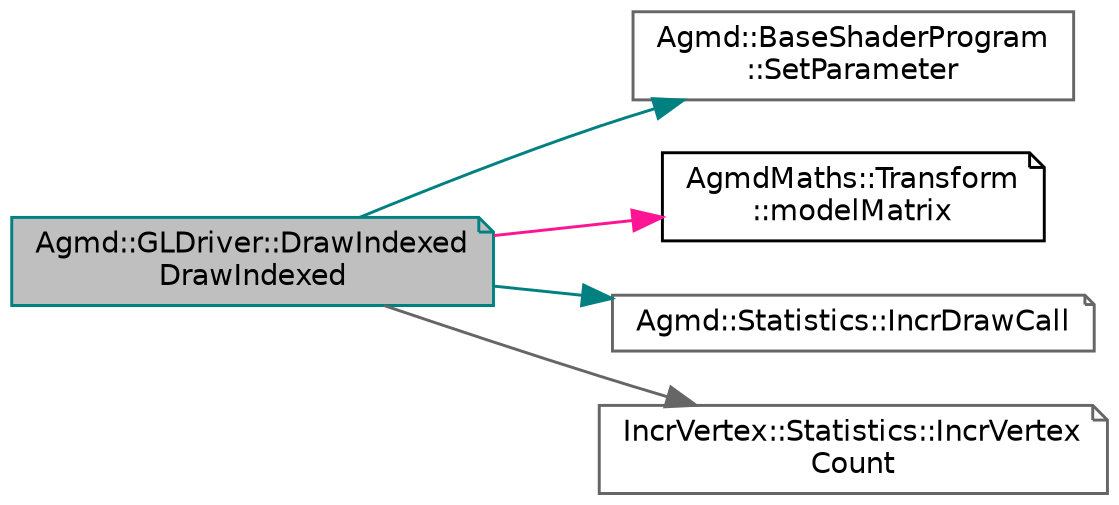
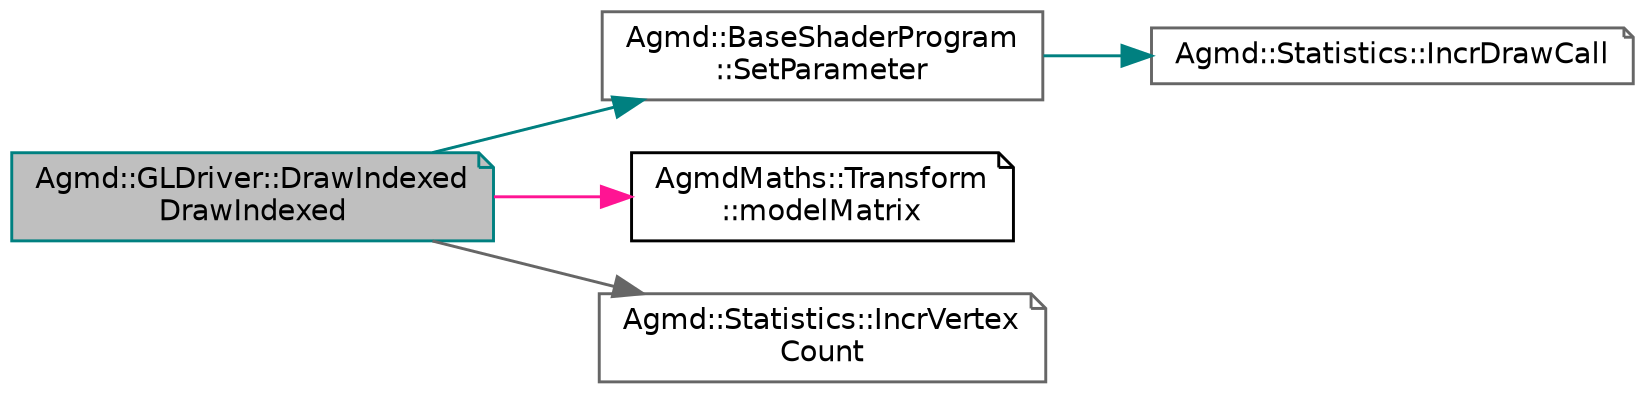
edge "Agmd::GLDriver::DrawIndexed DrawIndexed" -> "Agmd::Statistics::IncrDrawCall": now "Agmd::BaseShaderProgram ::SetParameter" -> "Agmd::Statistics::IncrDrawCall"
node "IncrVertex::Statistics::IncrVertex Count": label "IncrVertex::Statistics::IncrVertex Count" -> "Agmd::Statistics::IncrVertex Count"
